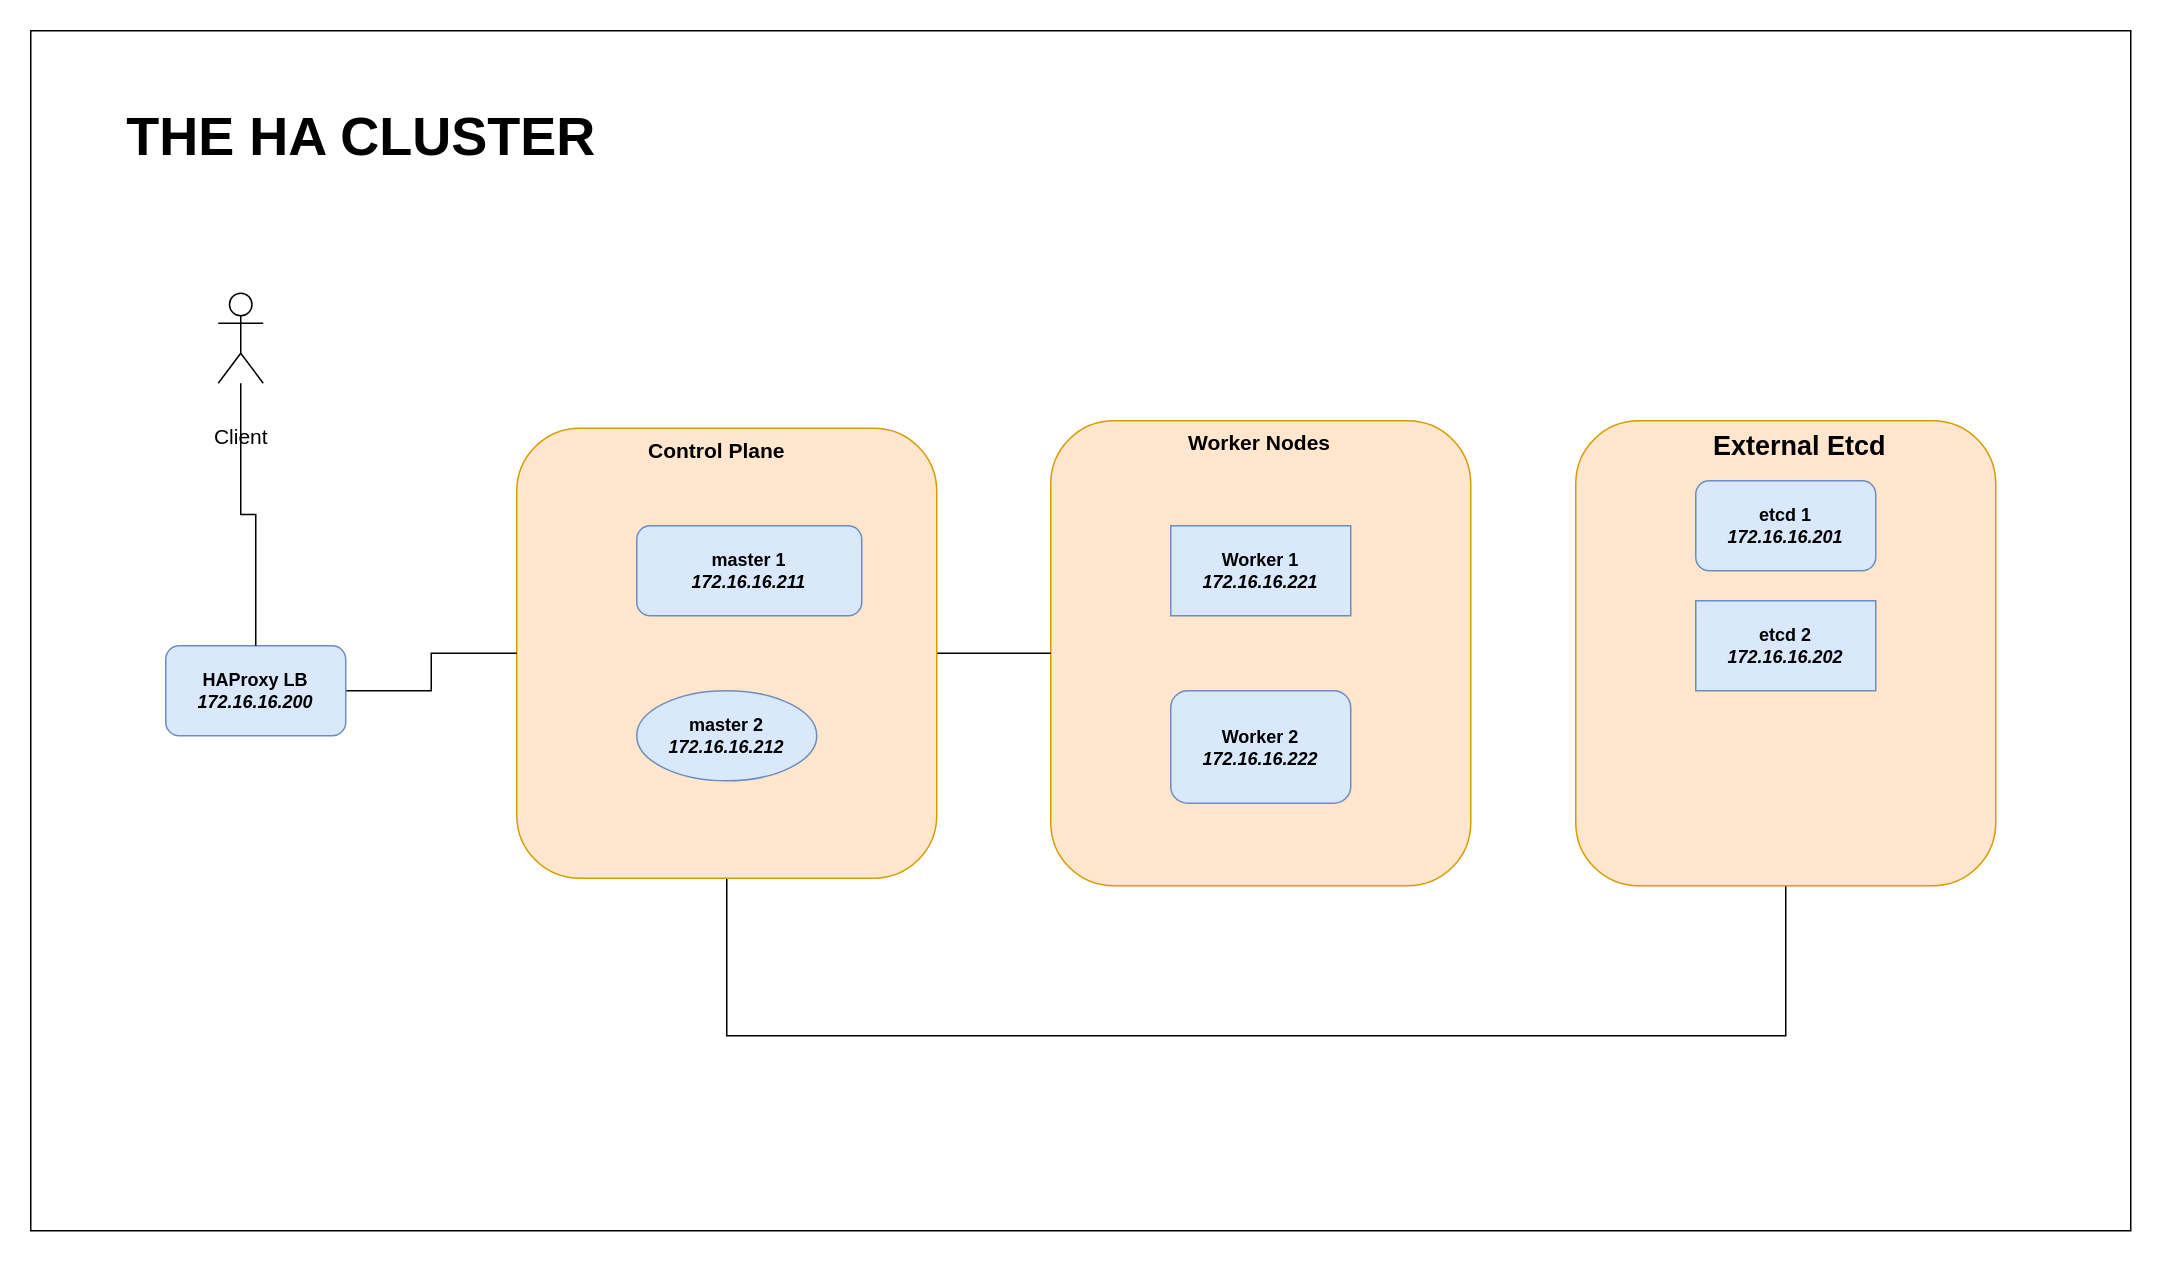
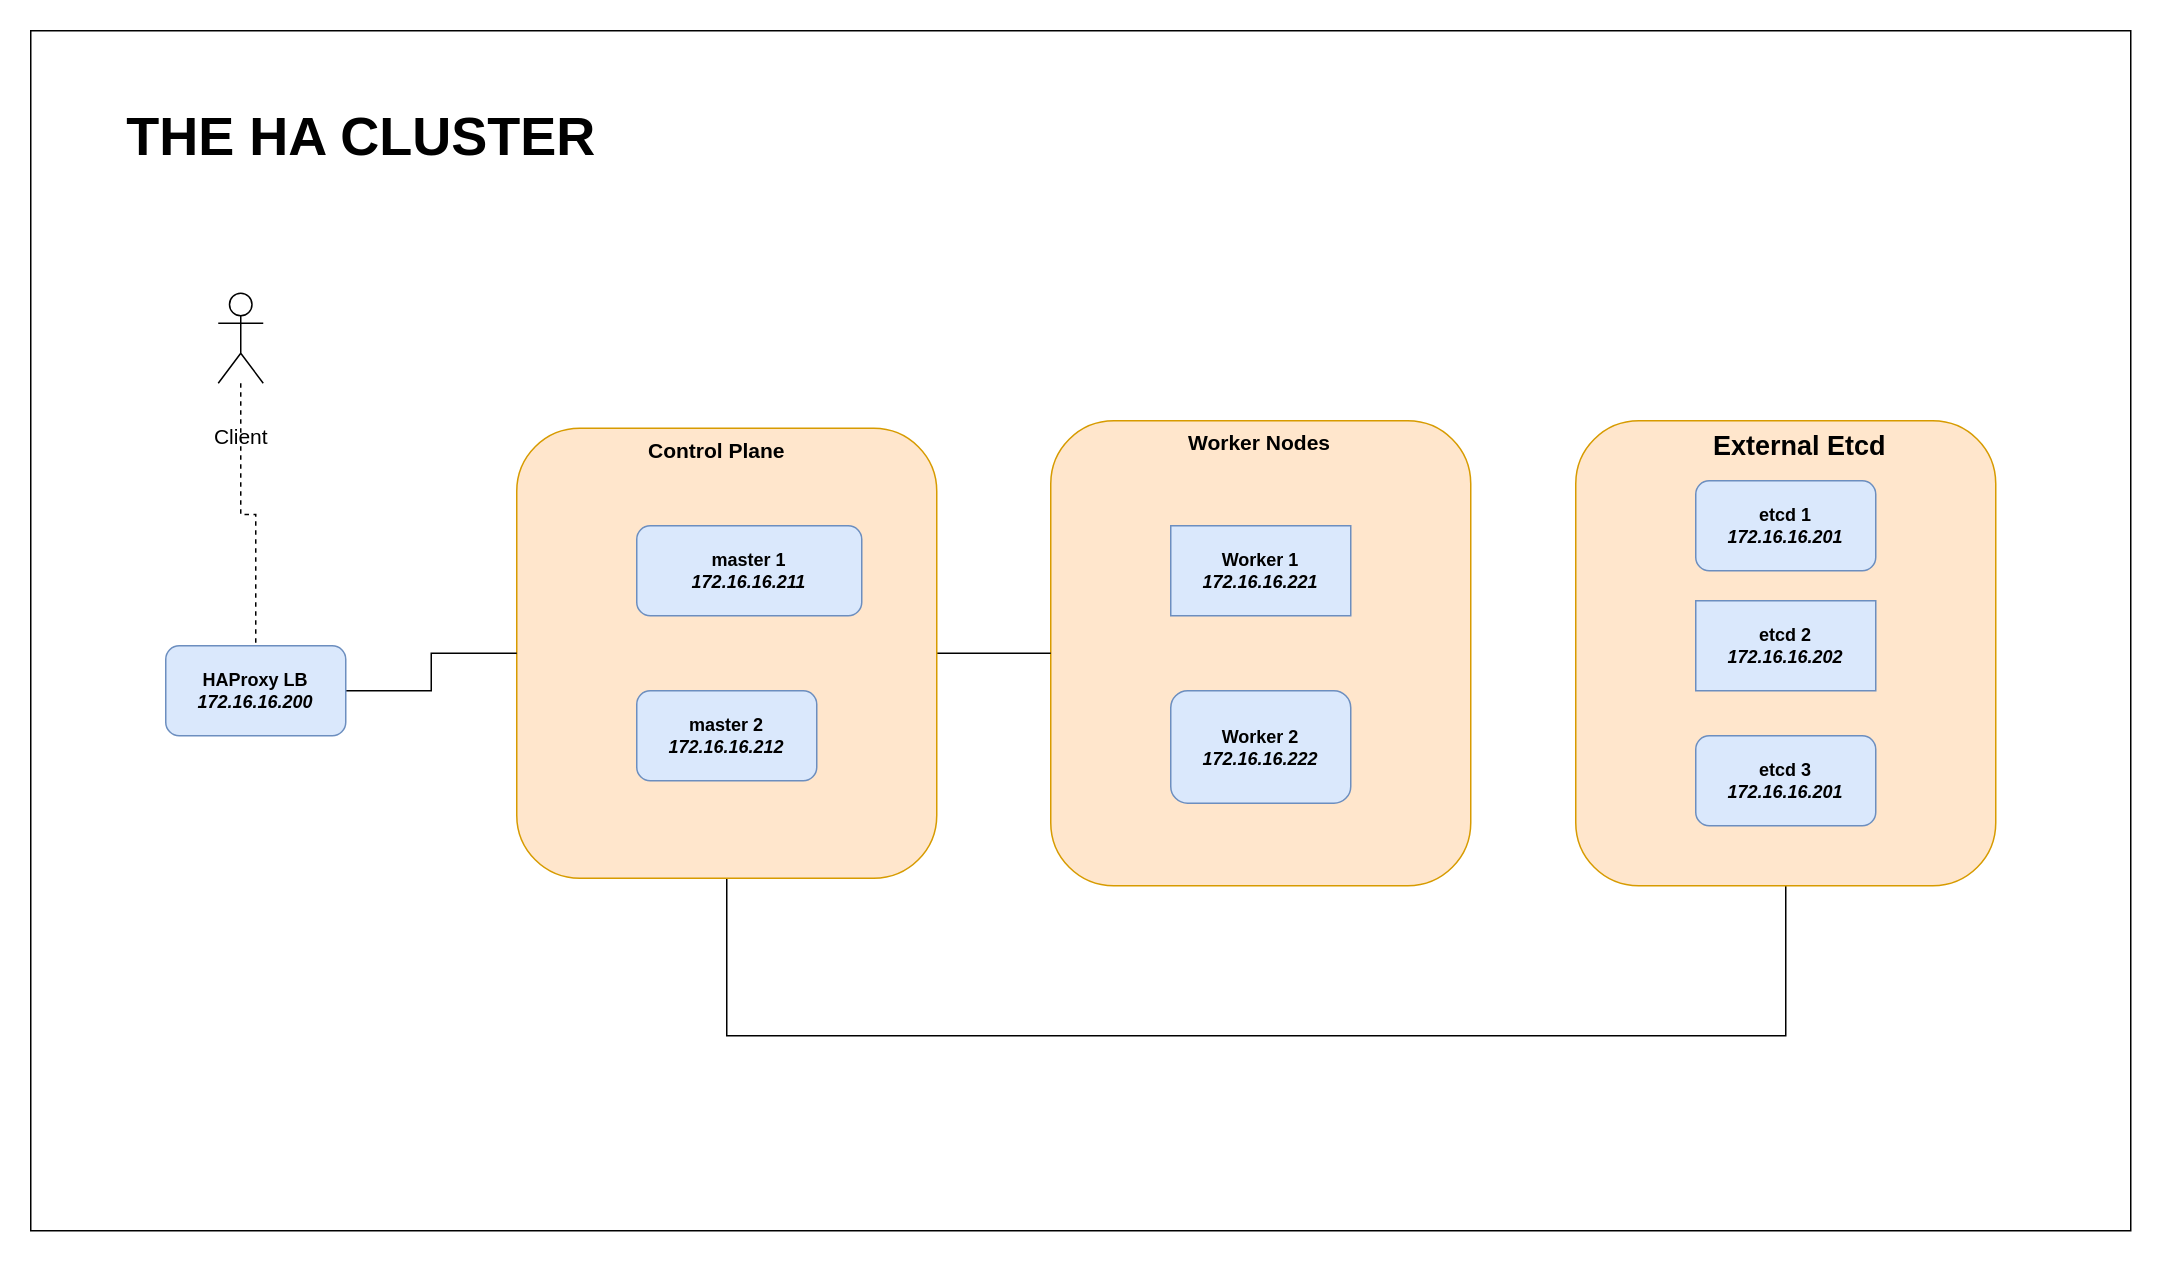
edge "Client" -- "HAProxy LB 172.16.16.200": style solid -> dashed
node "master 2 172.16.16.212": shape ellipse -> rounded rectangle
node "etcd 3 172.16.16.201": added
